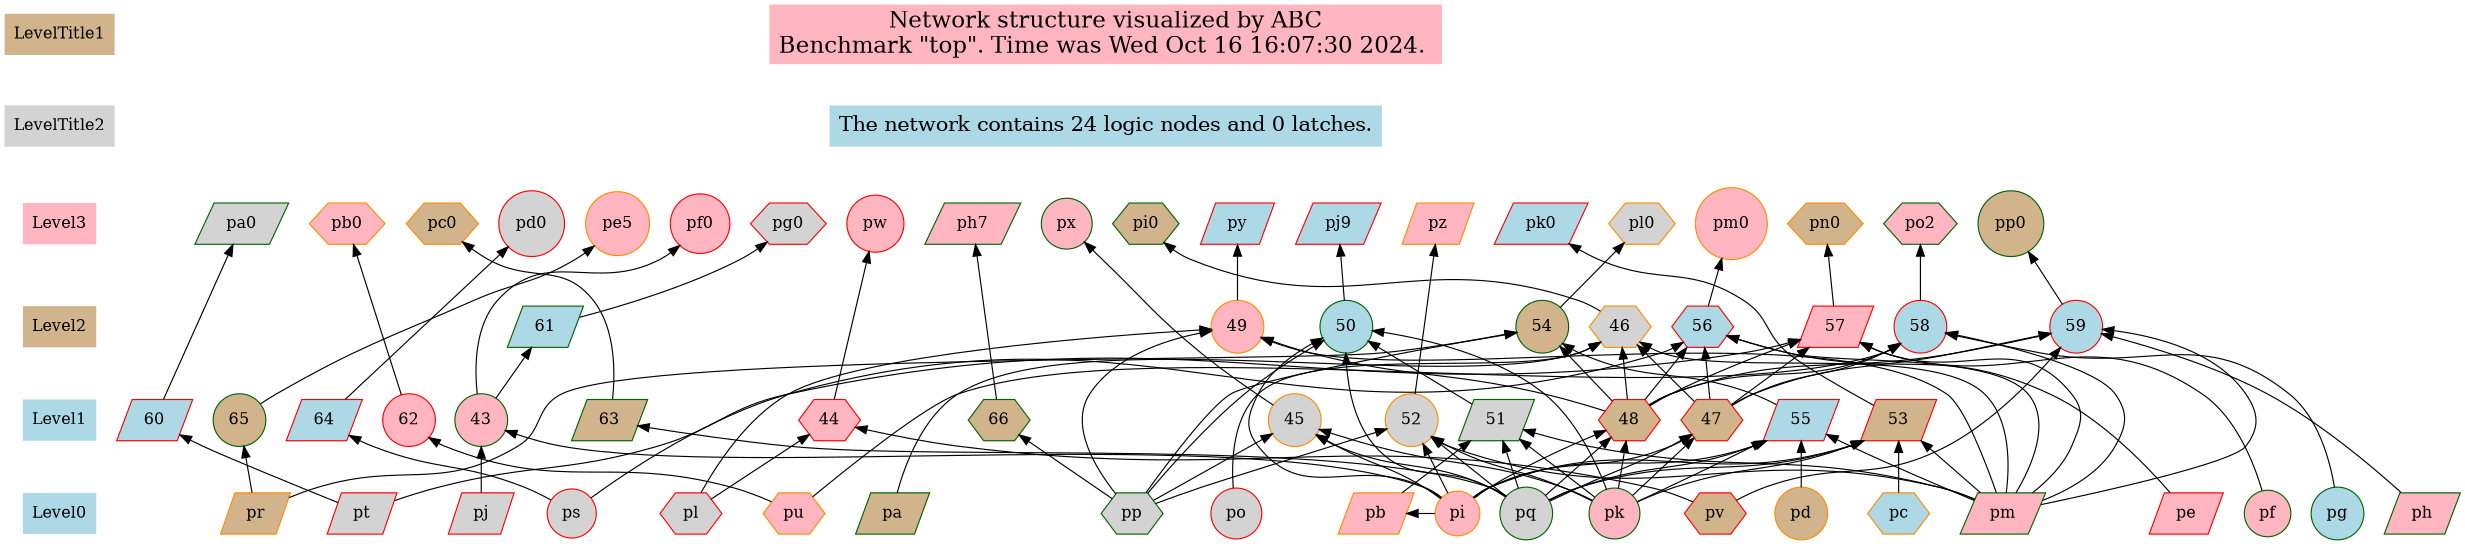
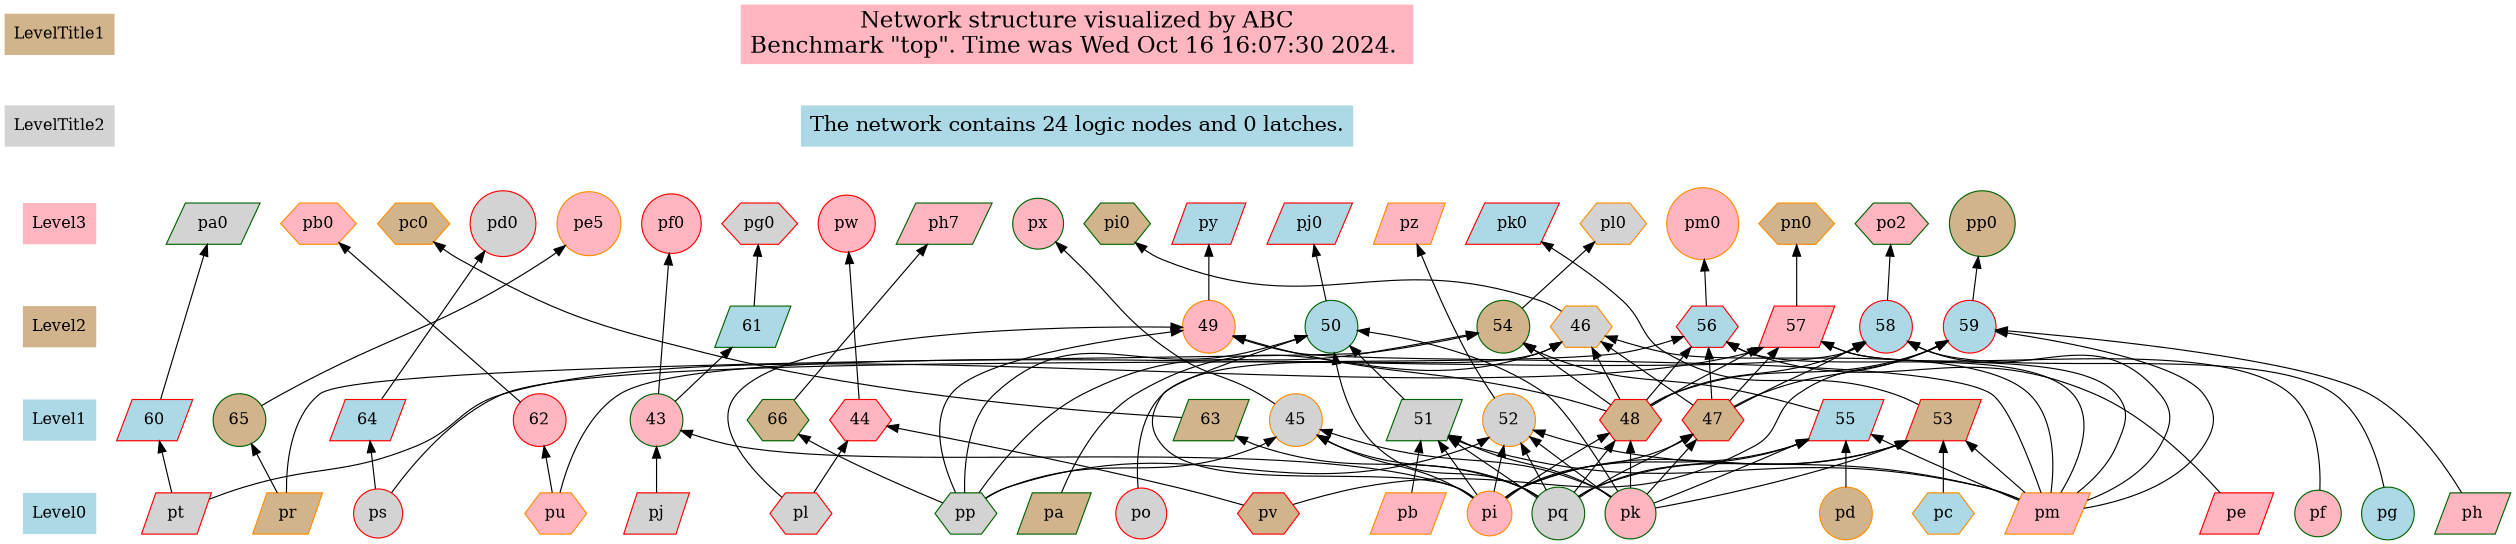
node "pj9": label "pj9" -> "pj0"
edge "pi" -> "pb": now "pi" -> "51"
node "pm": color darkgreen -> darkorange
